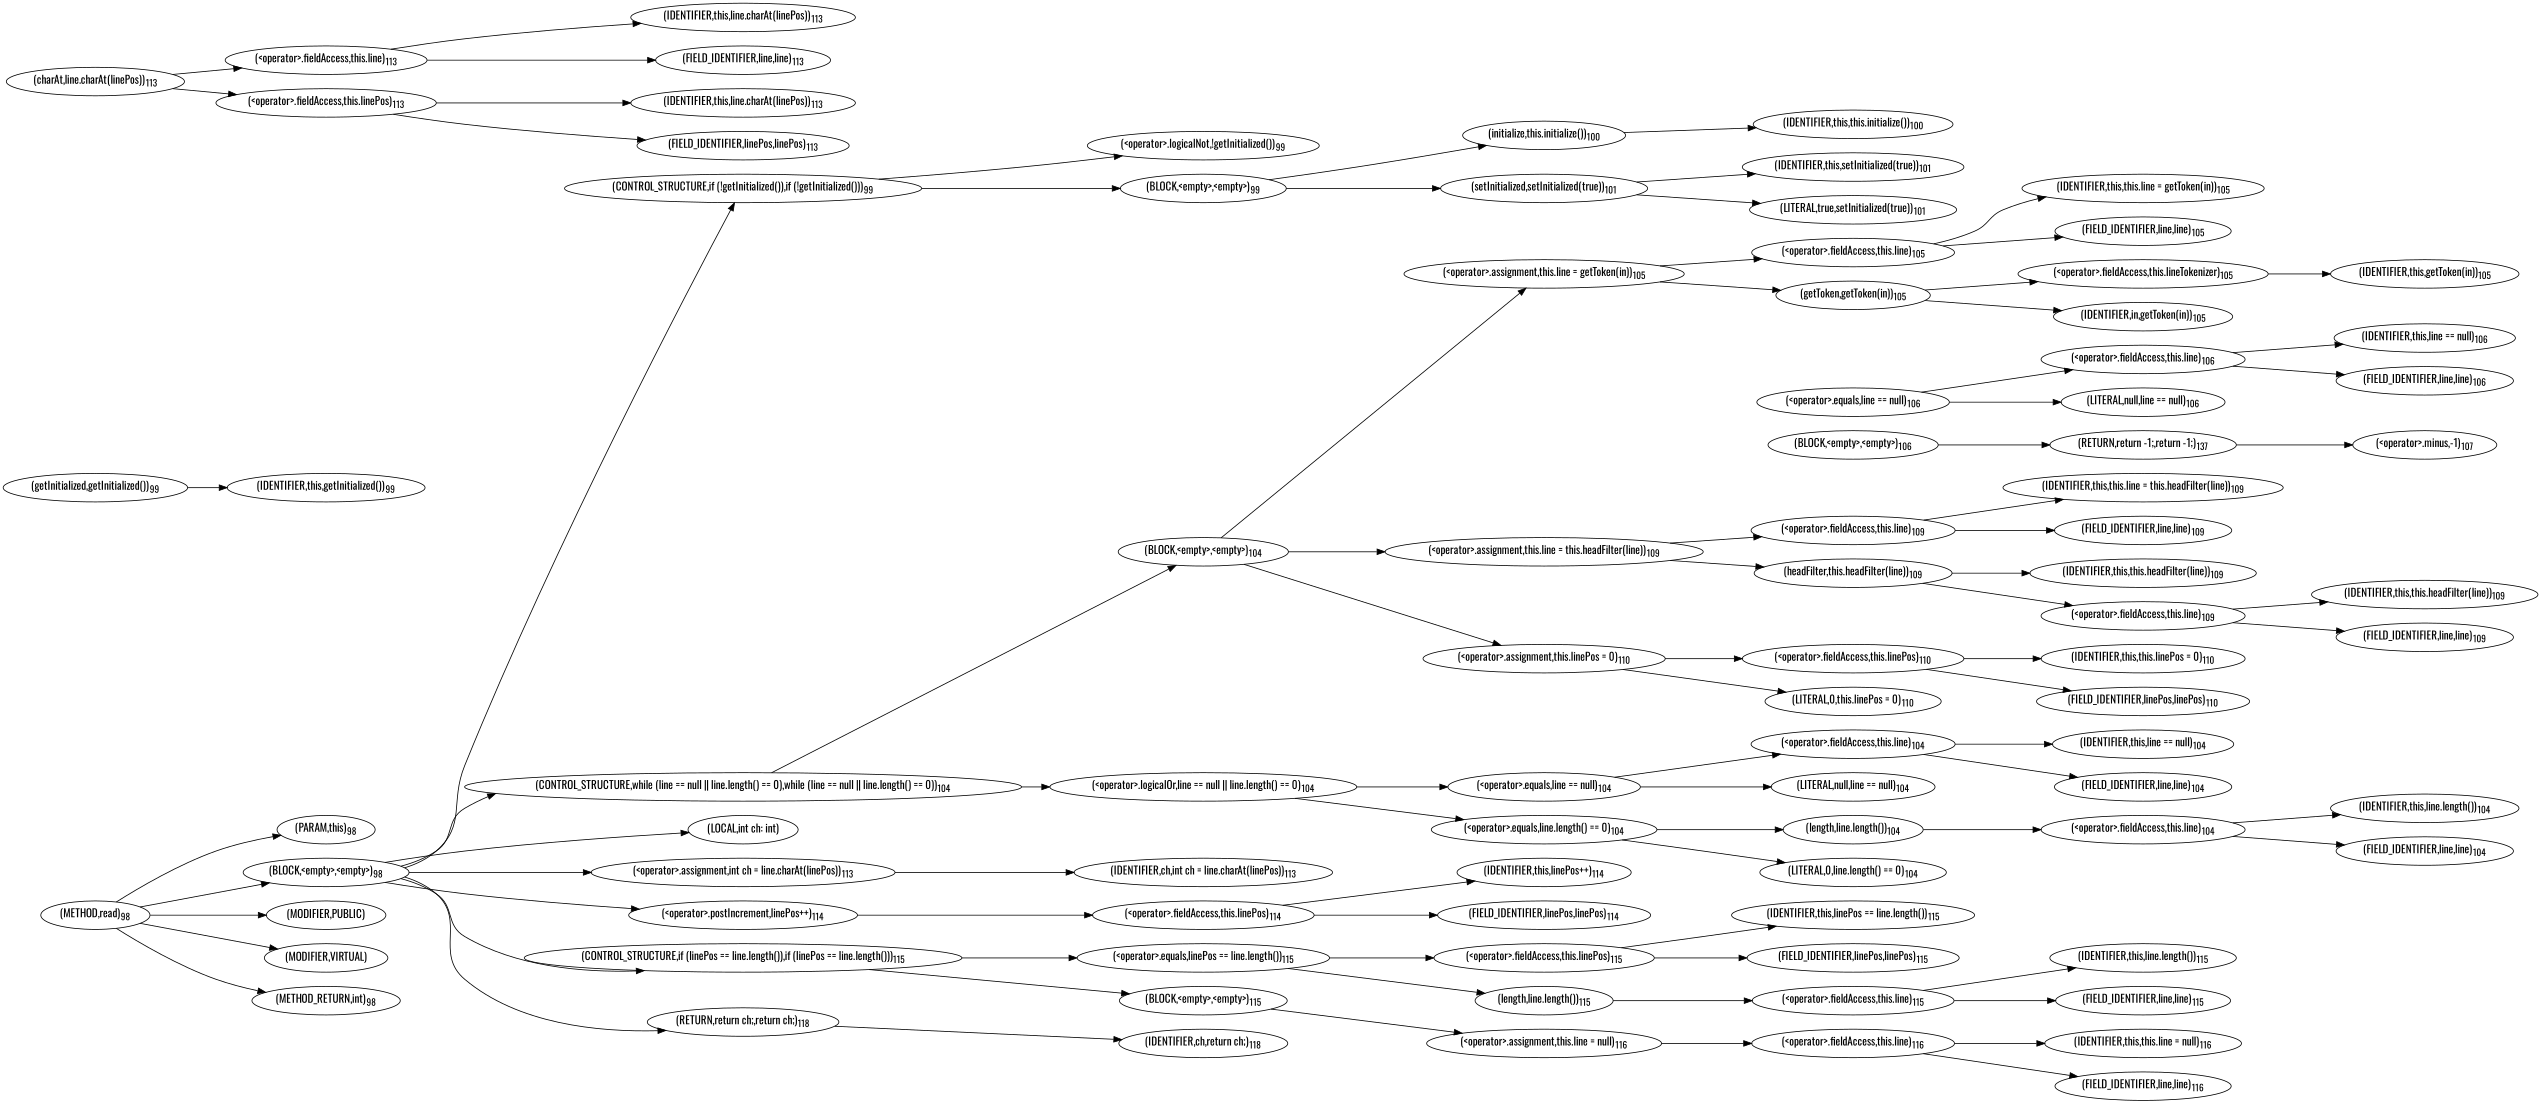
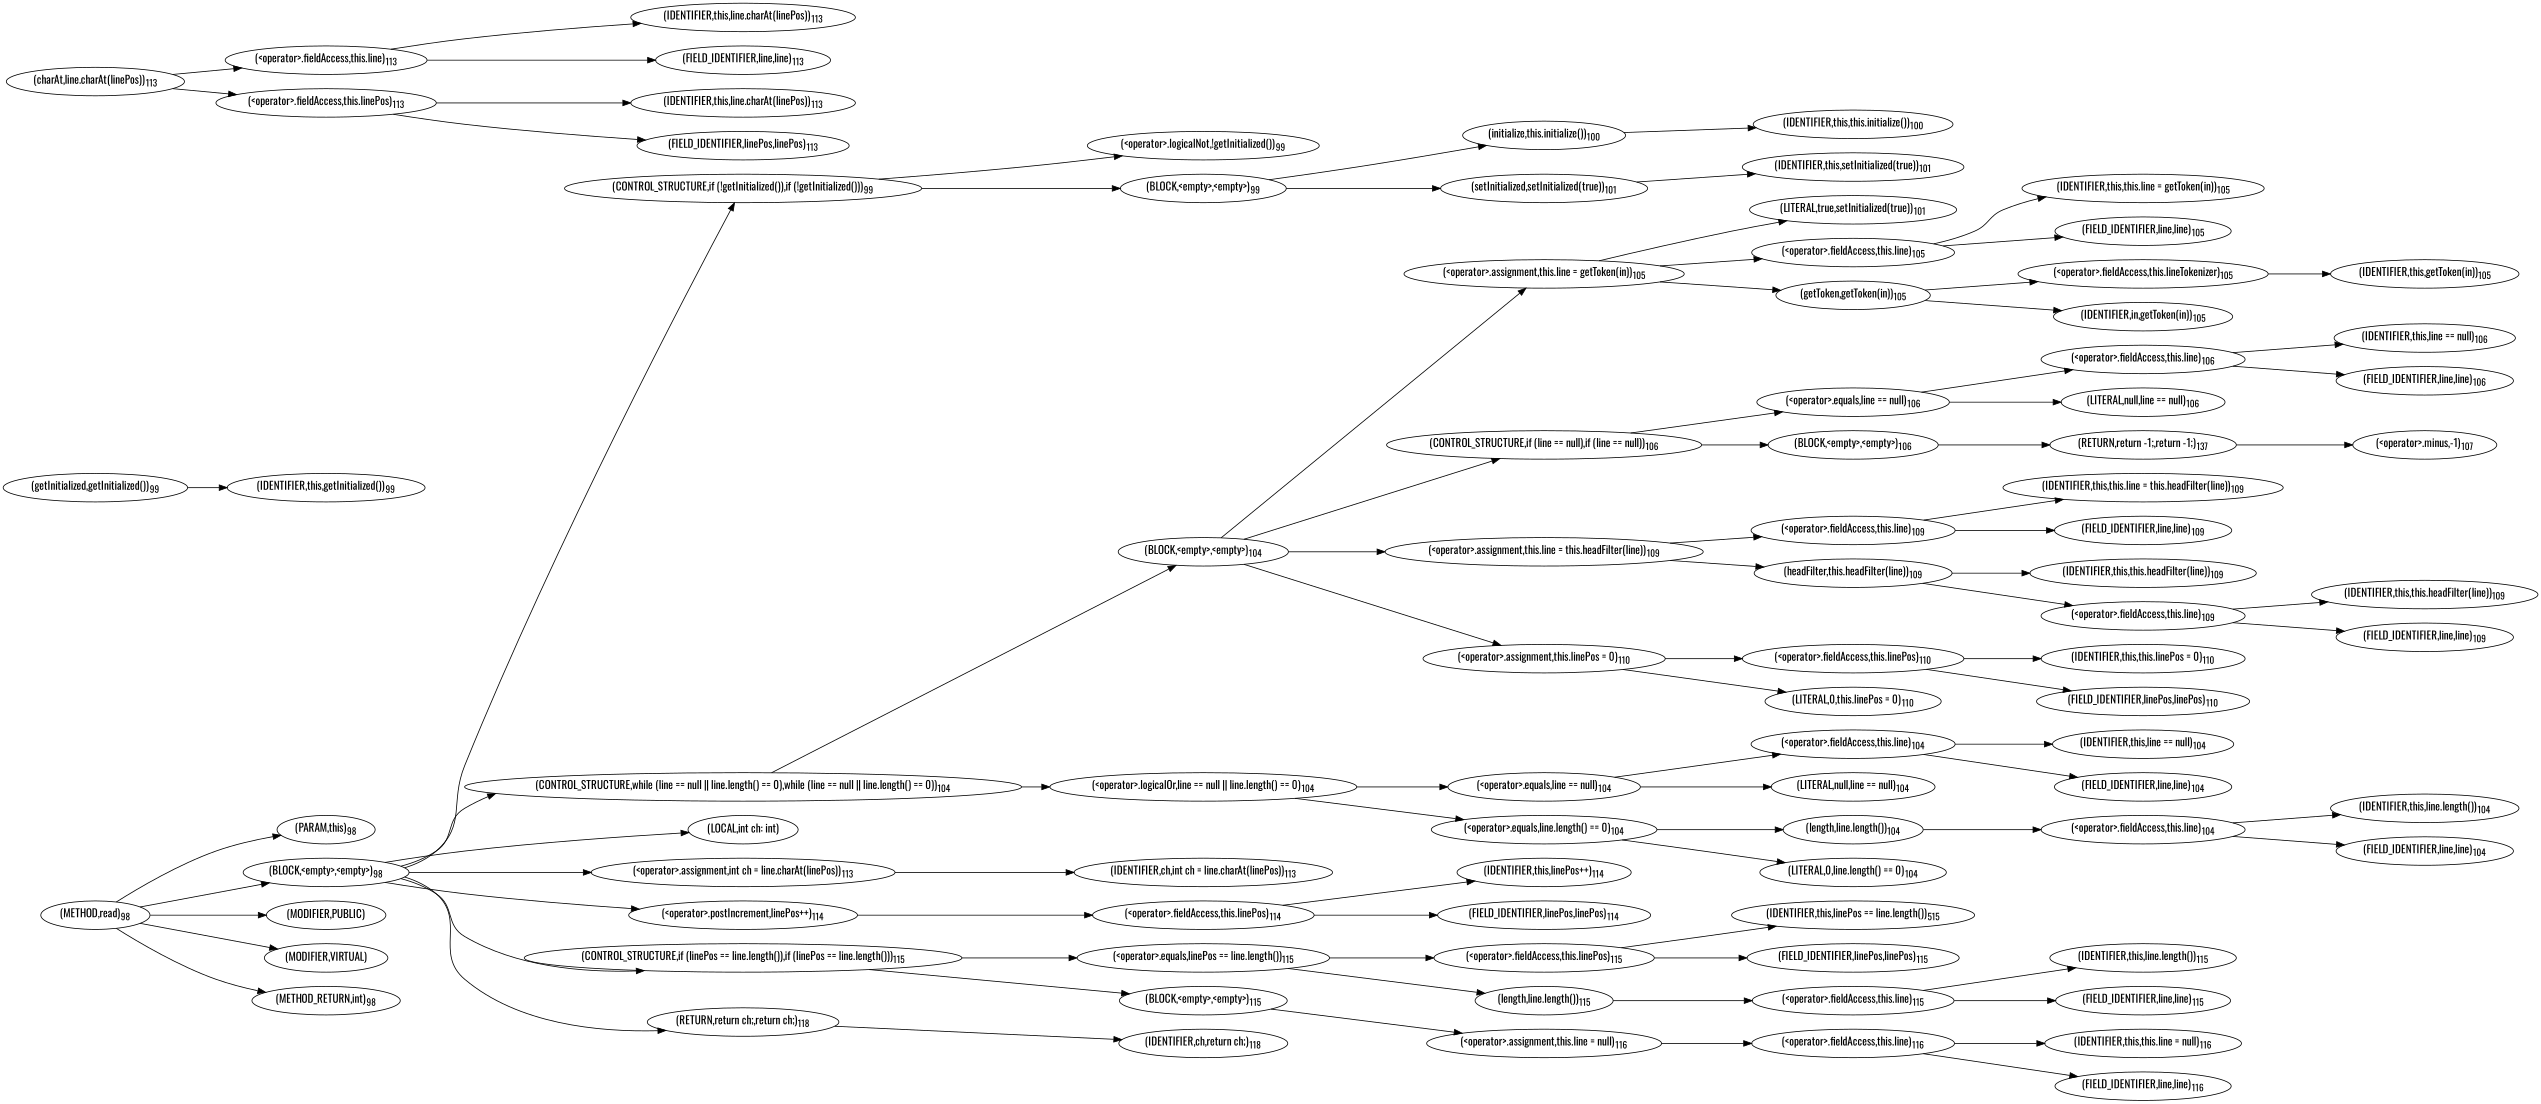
edge "(setInitialized,setInitialized(true))" -> "(LITERAL,true,setInitialized(true))": now "(<operator>.assignment,this.line = getToken(in))" -> "(LITERAL,true,setInitialized(true))"
node "(CONTROL_STRUCTURE,if (line == null),if (line == null))": added
node "(IDENTIFIER,this,linePos == line.length())": text "115" -> "515"
